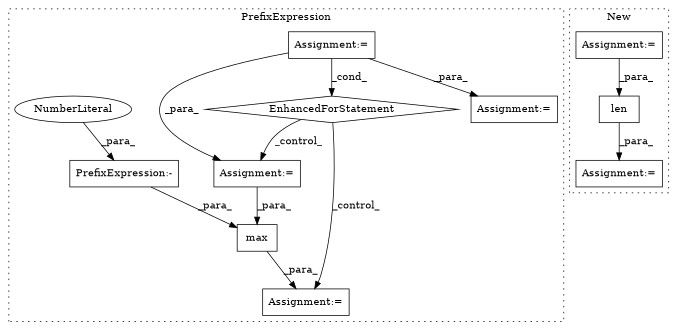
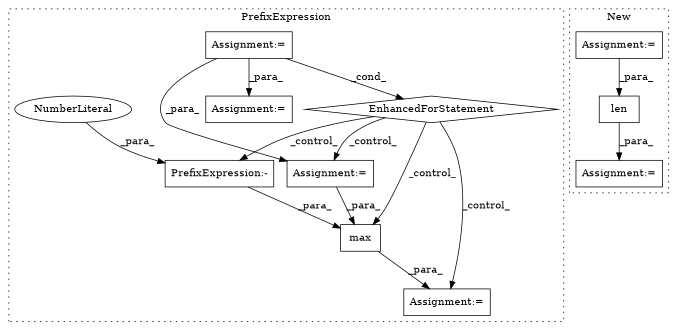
edge "EnhancedForStatement" -> "PrefixExpression:-": added, label "_control_"
edge "EnhancedForStatement" -> "max": added, label "_control_"
